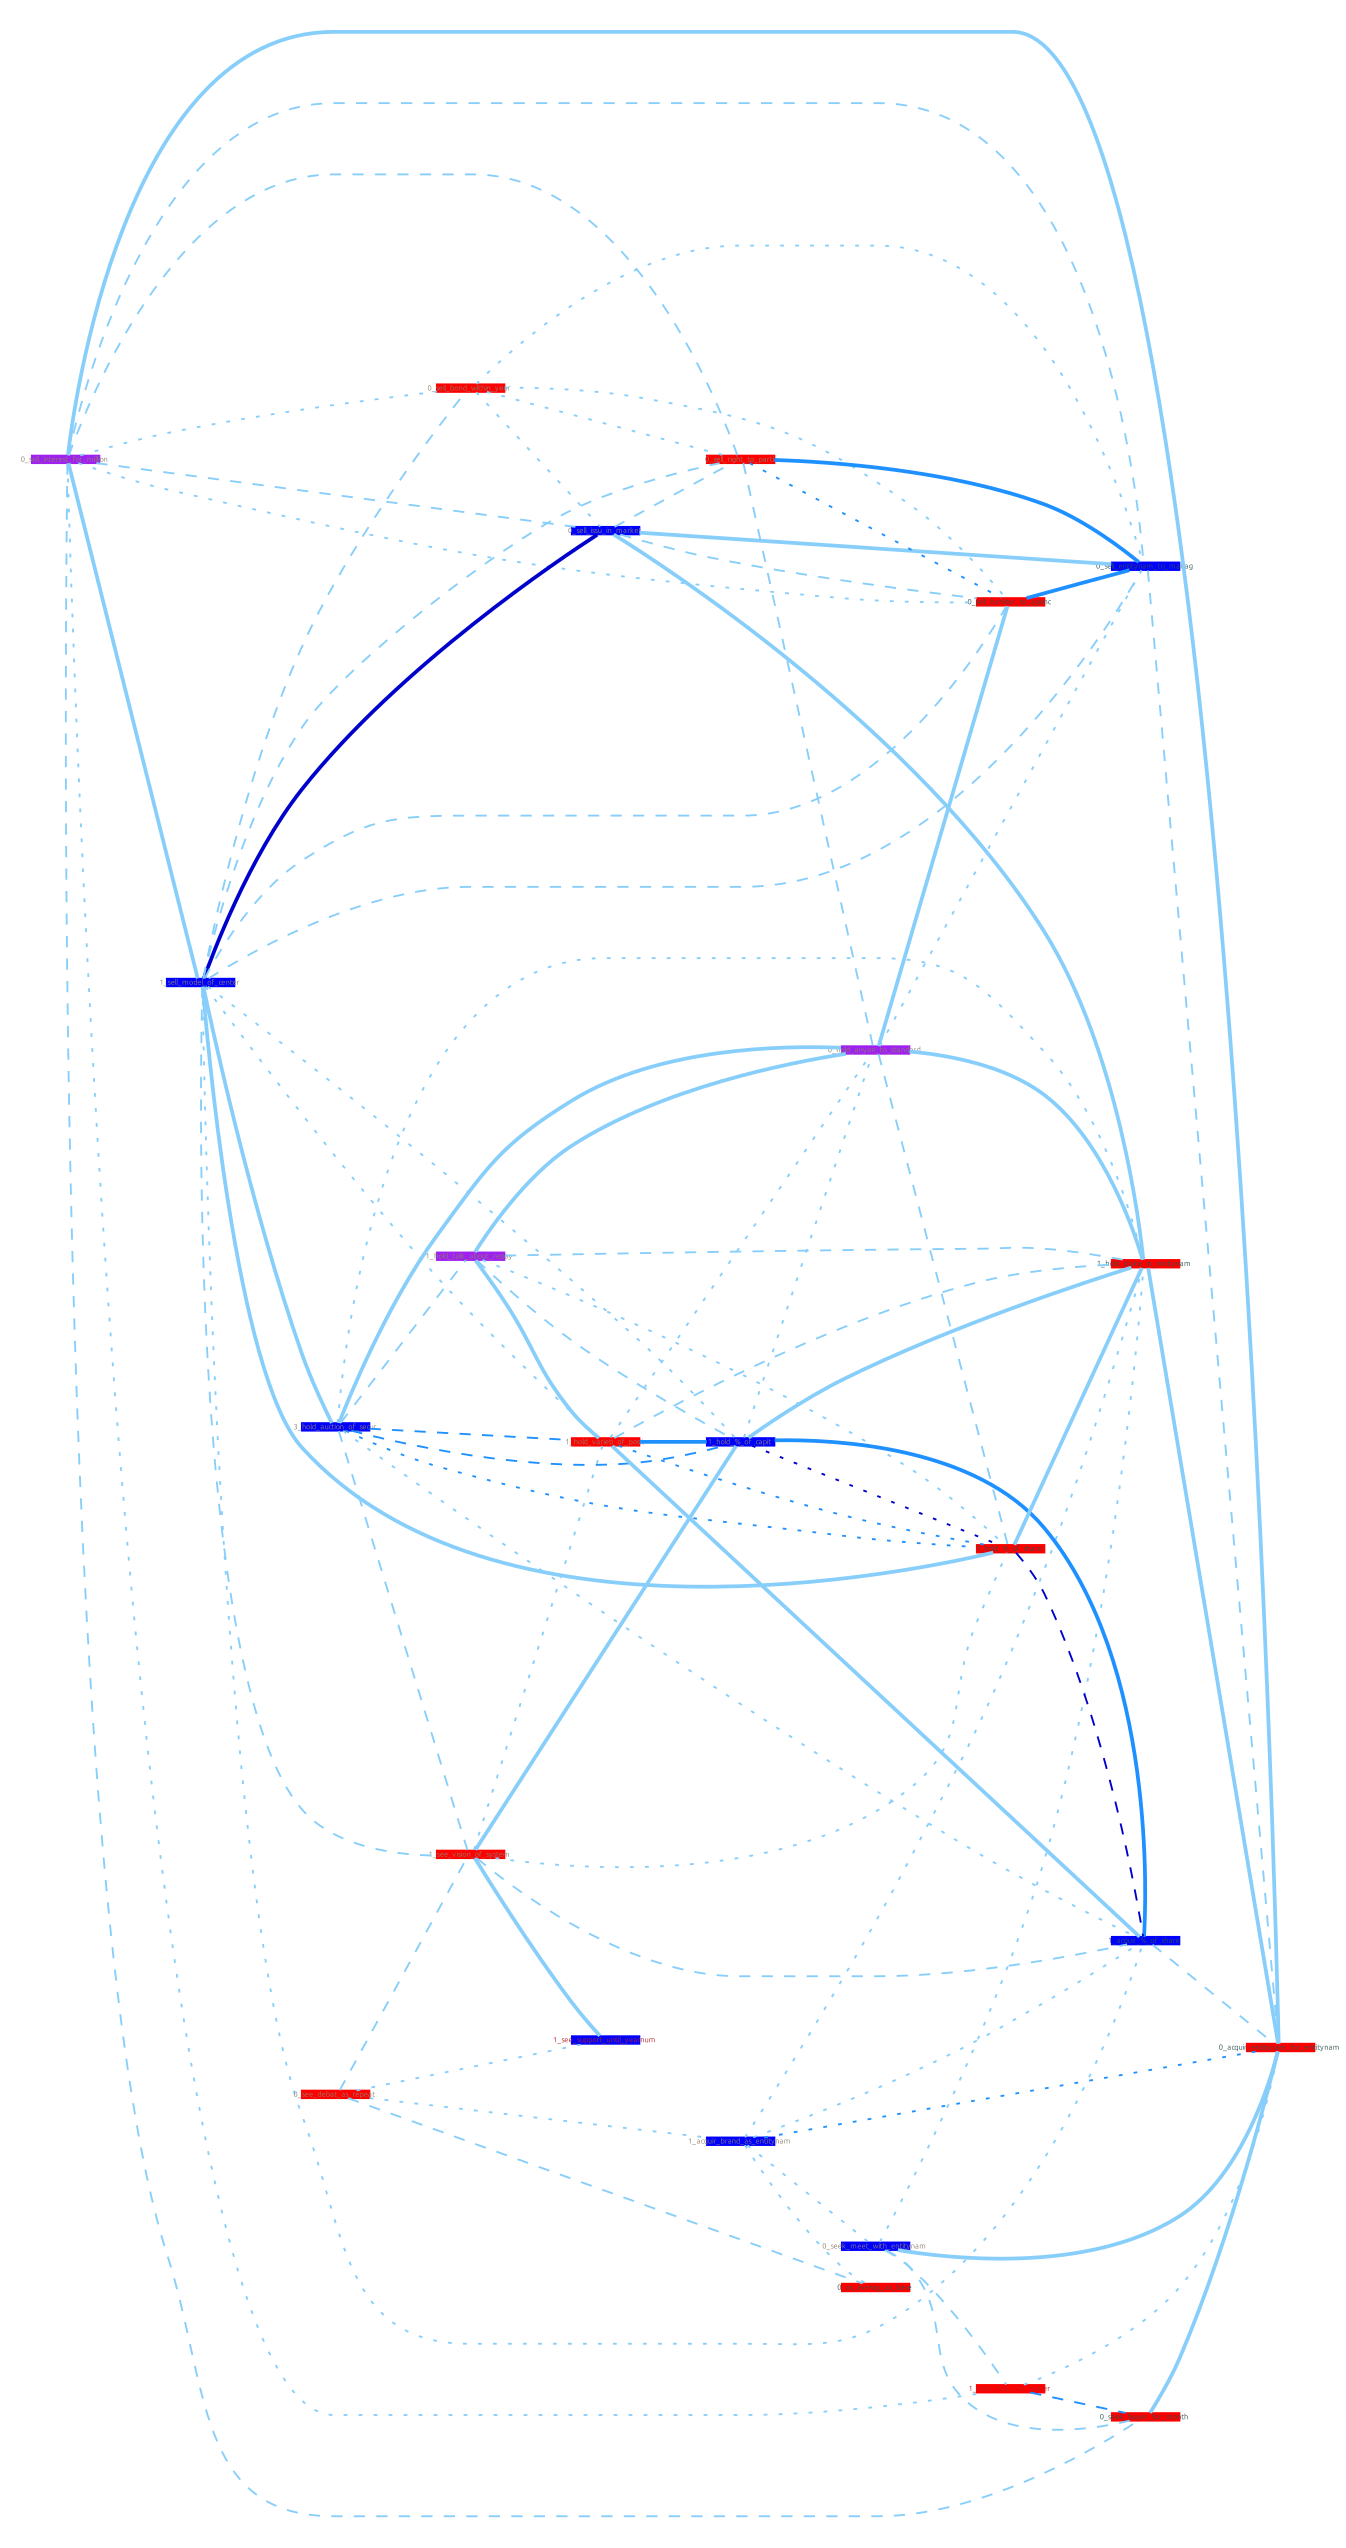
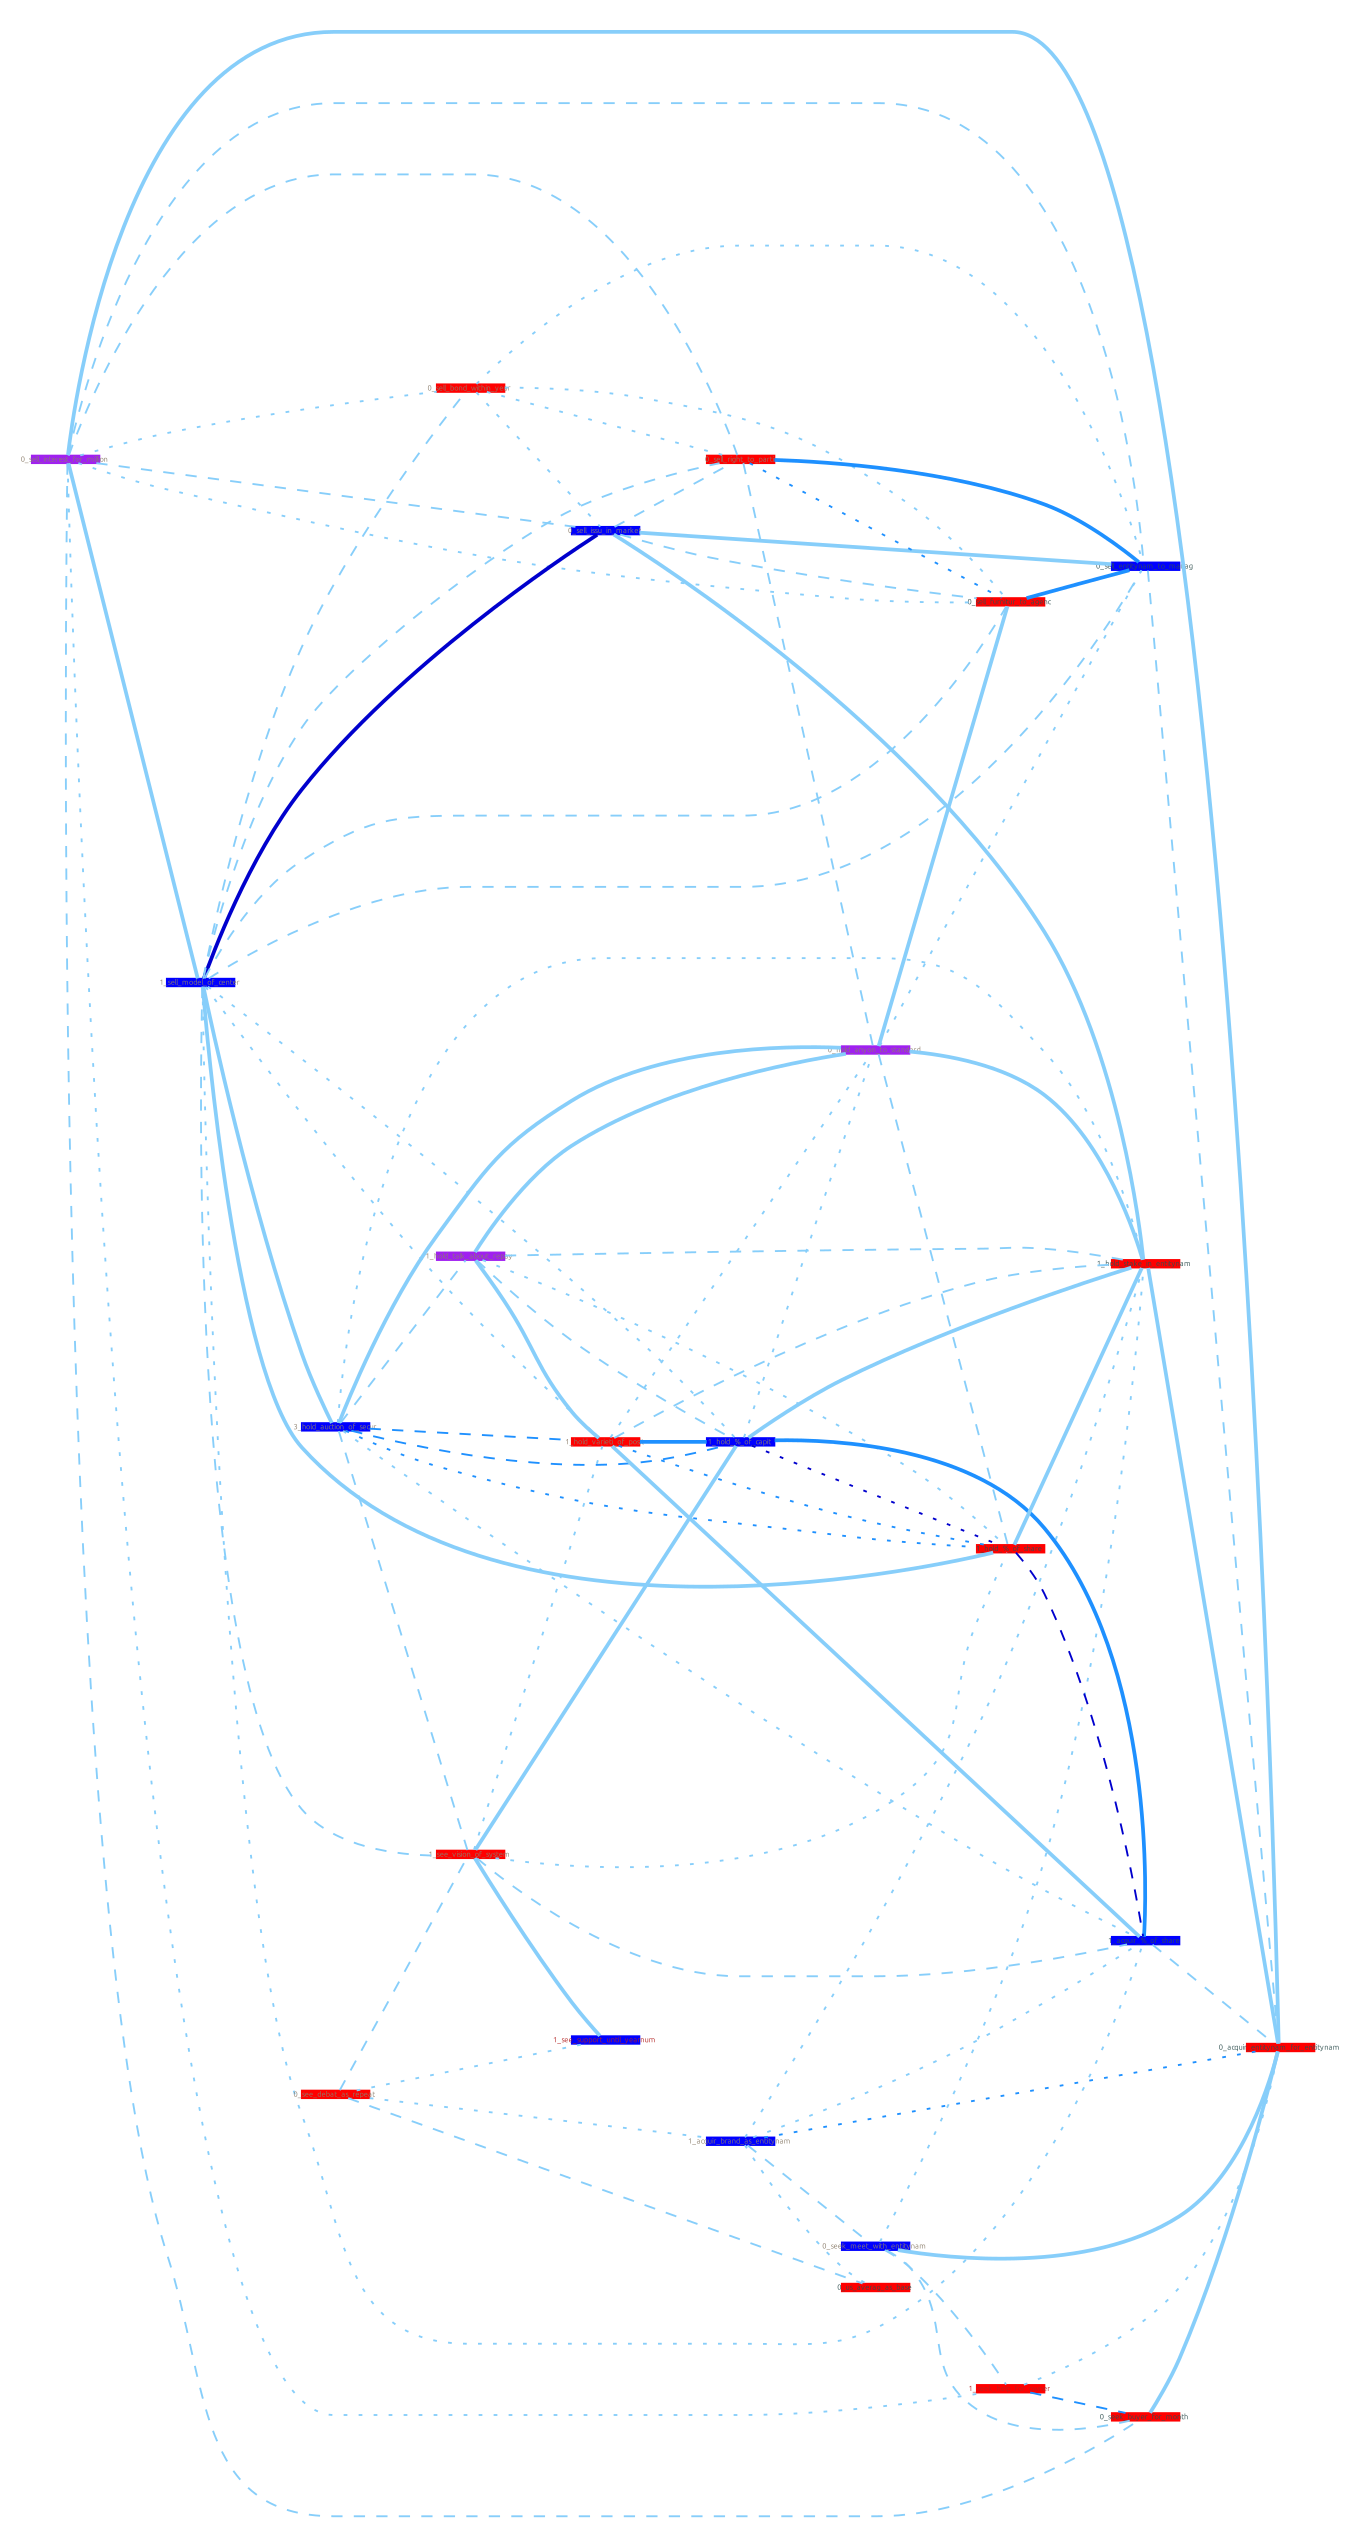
edge "1_acquir_brand_as_entitynam" -- "0_seek_meet_with_entitynam": style dotted -> dashed
